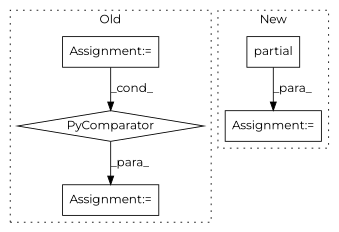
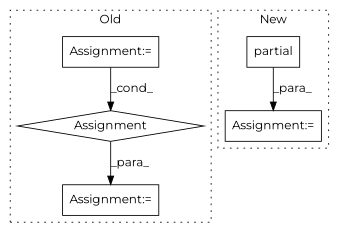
node "PyComparator": label "PyComparator" -> "Assignment"
